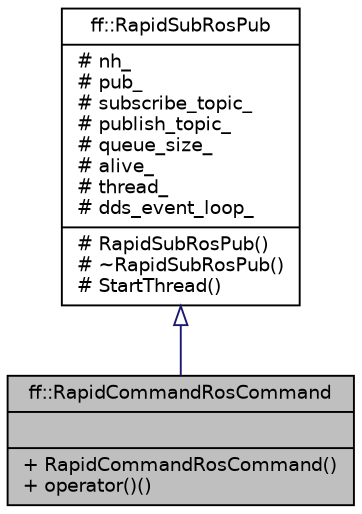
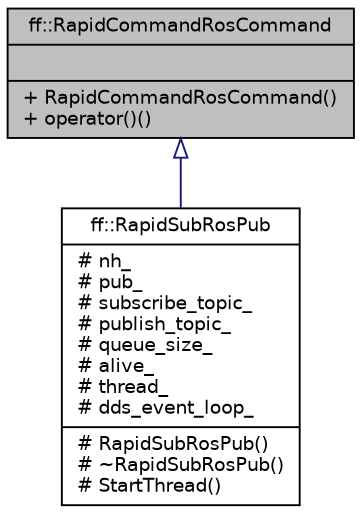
edge "ff::RapidCommandRosCommand" -> "ff::RapidSubRosPub": reversed
